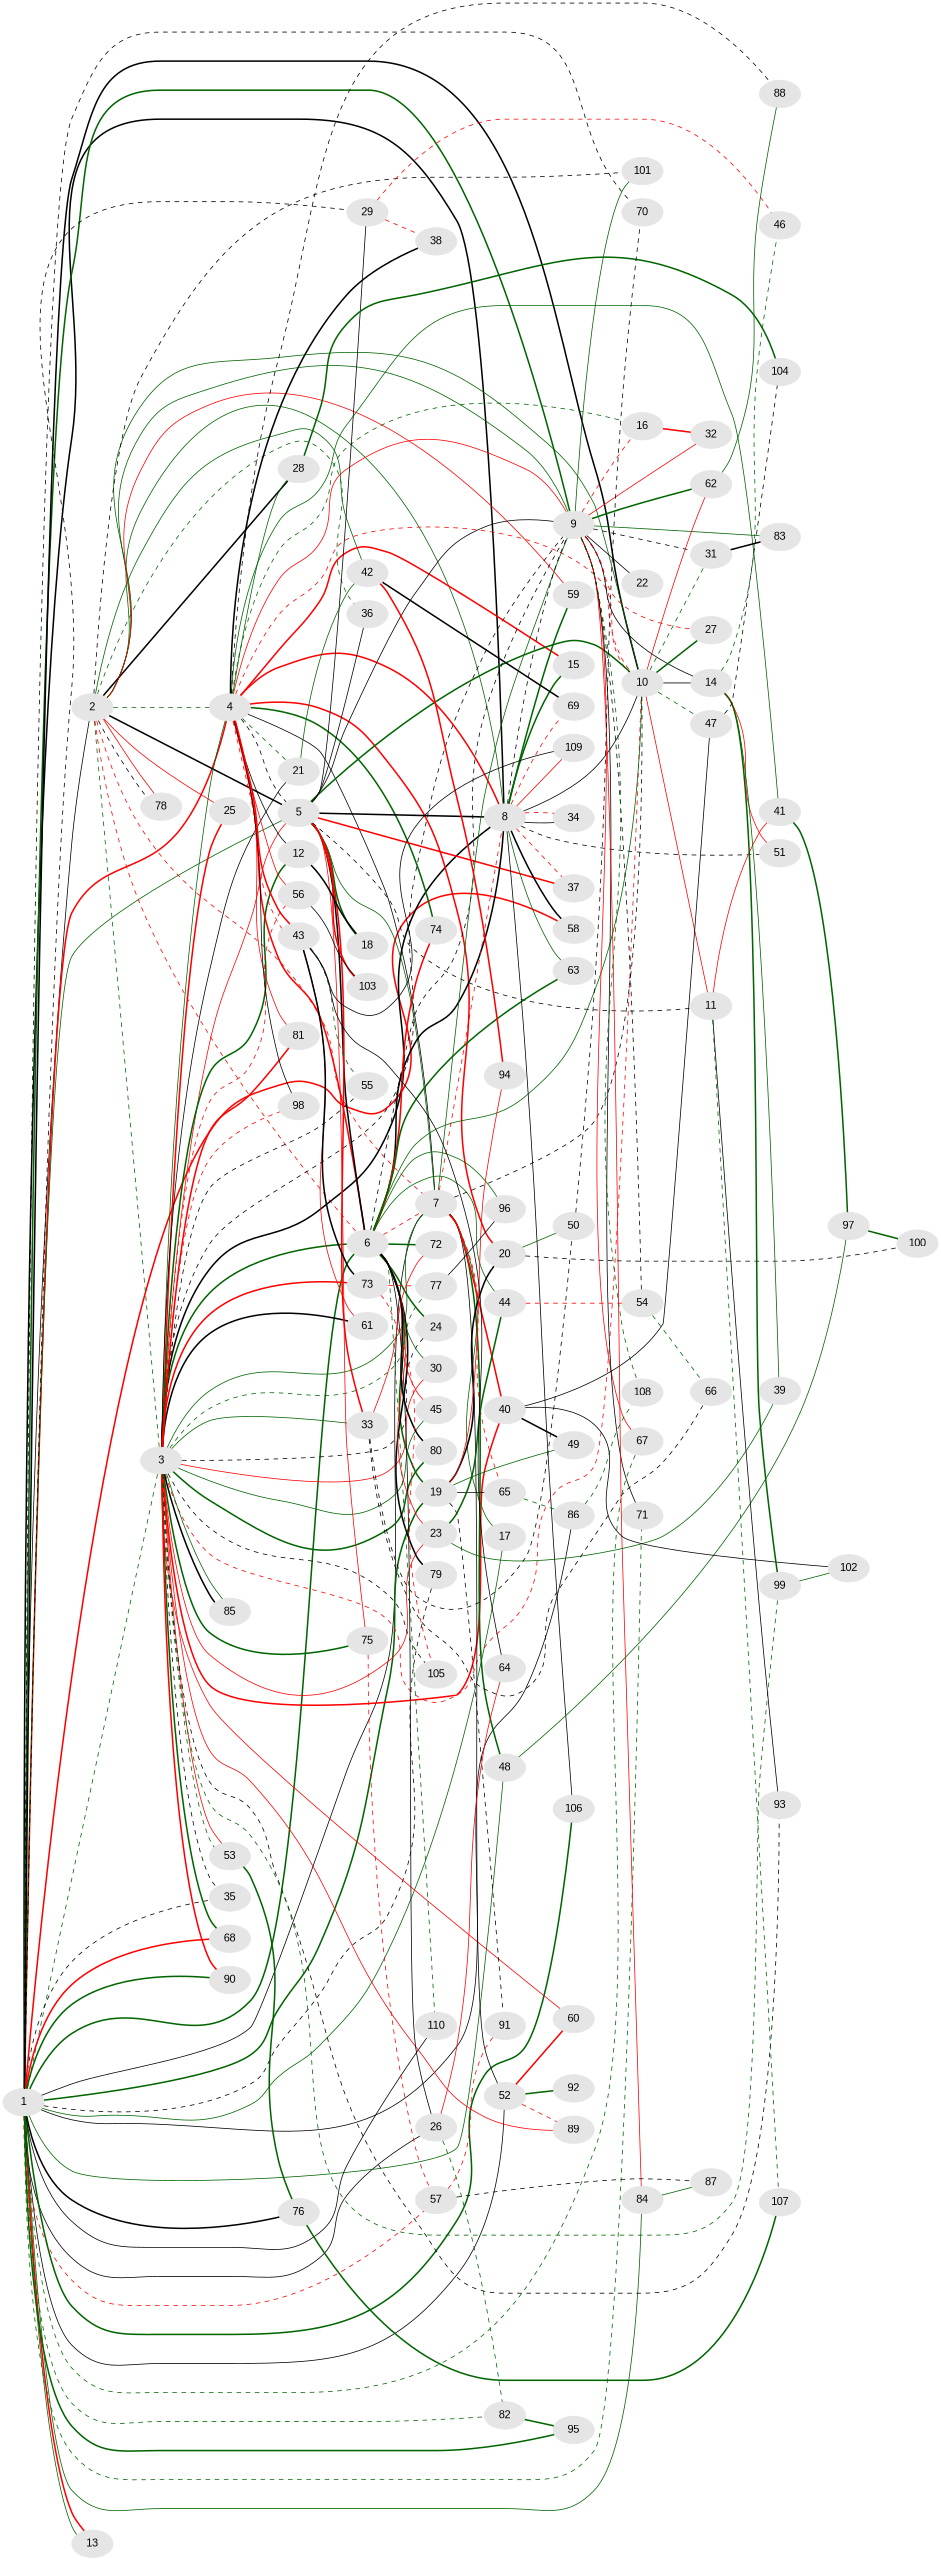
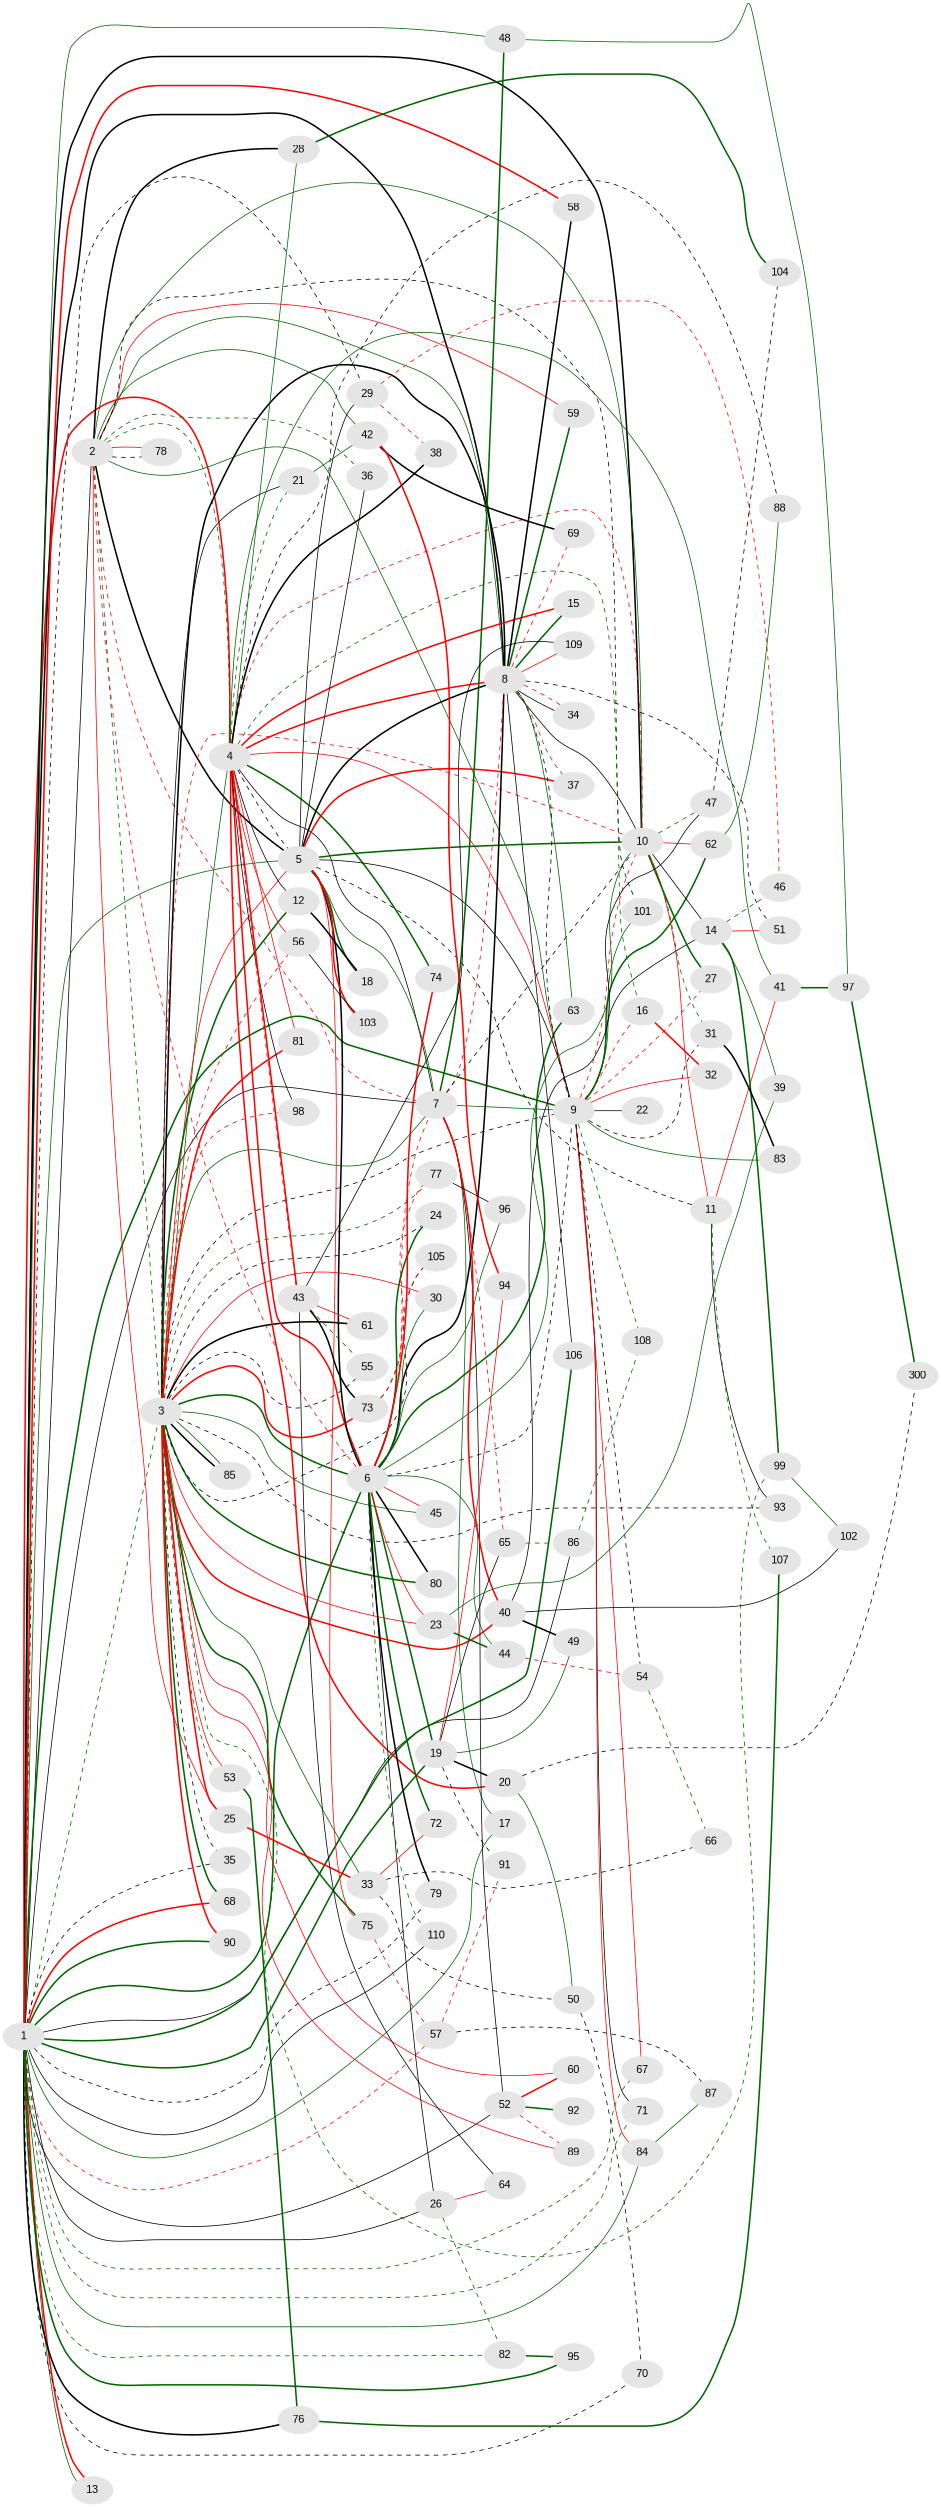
edge "5" -- "33": now "25" -- "33"
node "100": label "100" -> "300"
